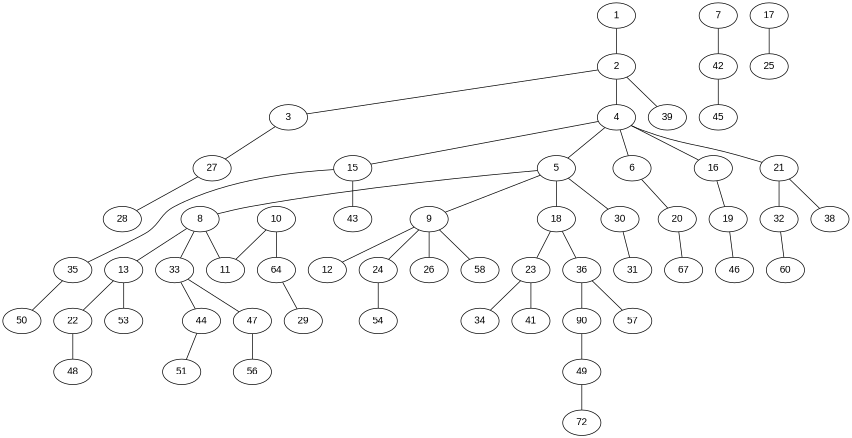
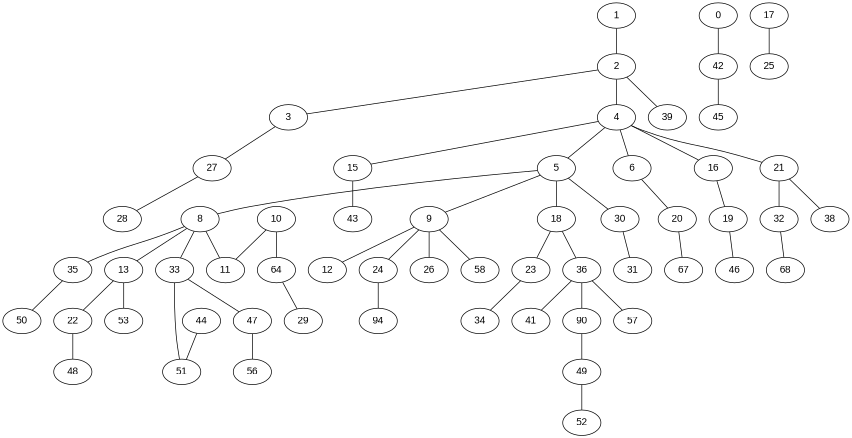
node "7": label "7" -> "0"
edge "15" -- "35": now "8" -- "35"
node "60": label "60" -> "68"
edge "33" -- "44": now "33" -- "51"
edge "23" -- "41": now "36" -- "41"
node "54": label "54" -> "94"
node "72": label "72" -> "52"
